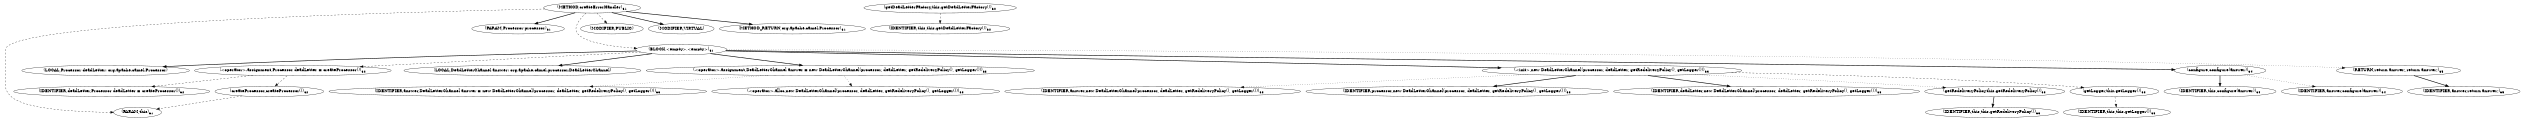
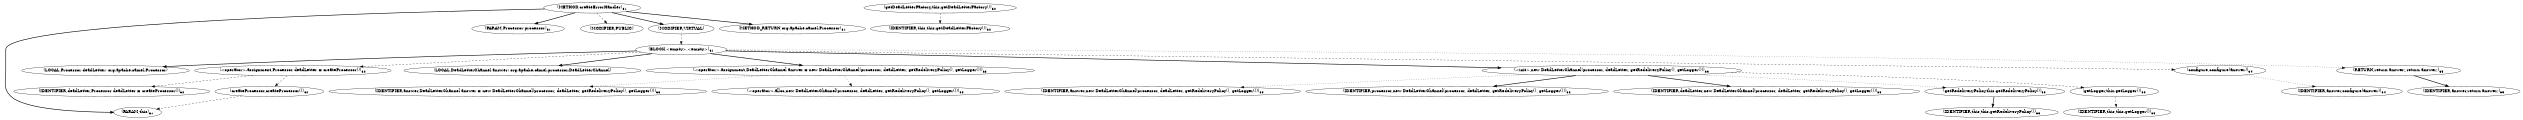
edge "(METHOD,createErrorHandler)" -> "(PARAM,this)": style dashed -> bold
edge "(METHOD,createErrorHandler)" -> "(BLOCK,<empty>,<empty>)": now "(MODIFIER,VIRTUAL)" -> "(BLOCK,<empty>,<empty>)"
edge "(BLOCK,<empty>,<empty>)" -> "(configure,configure(answer))": style bold -> dashed
node "(IDENTIFIER,this,configure(answer))": removed
